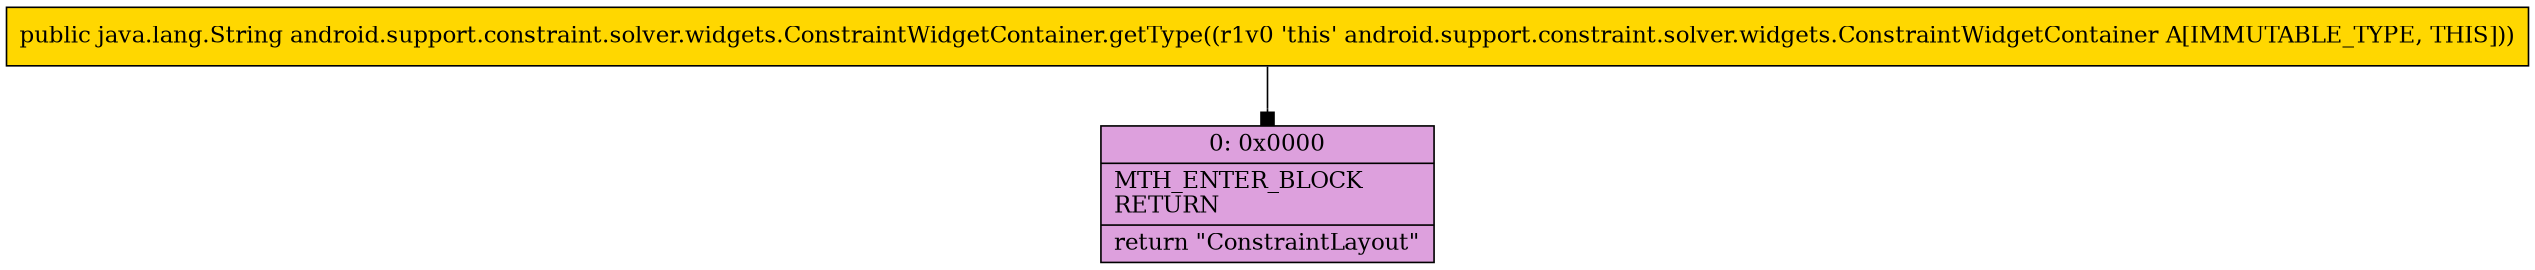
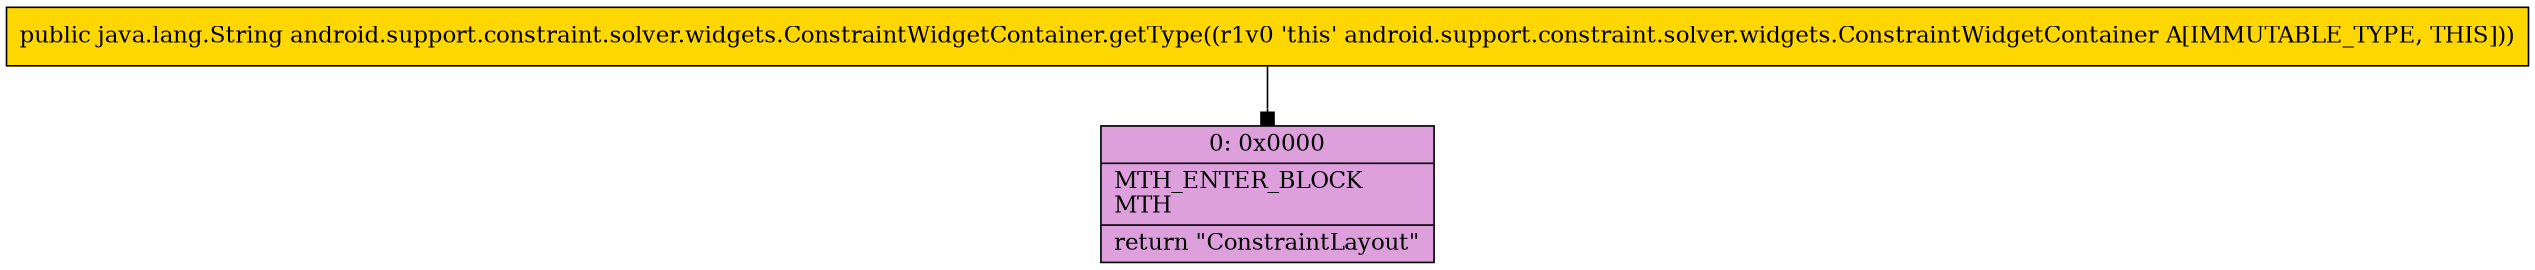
node "0: 0x0000": text "RETURN" -> "MTH"
